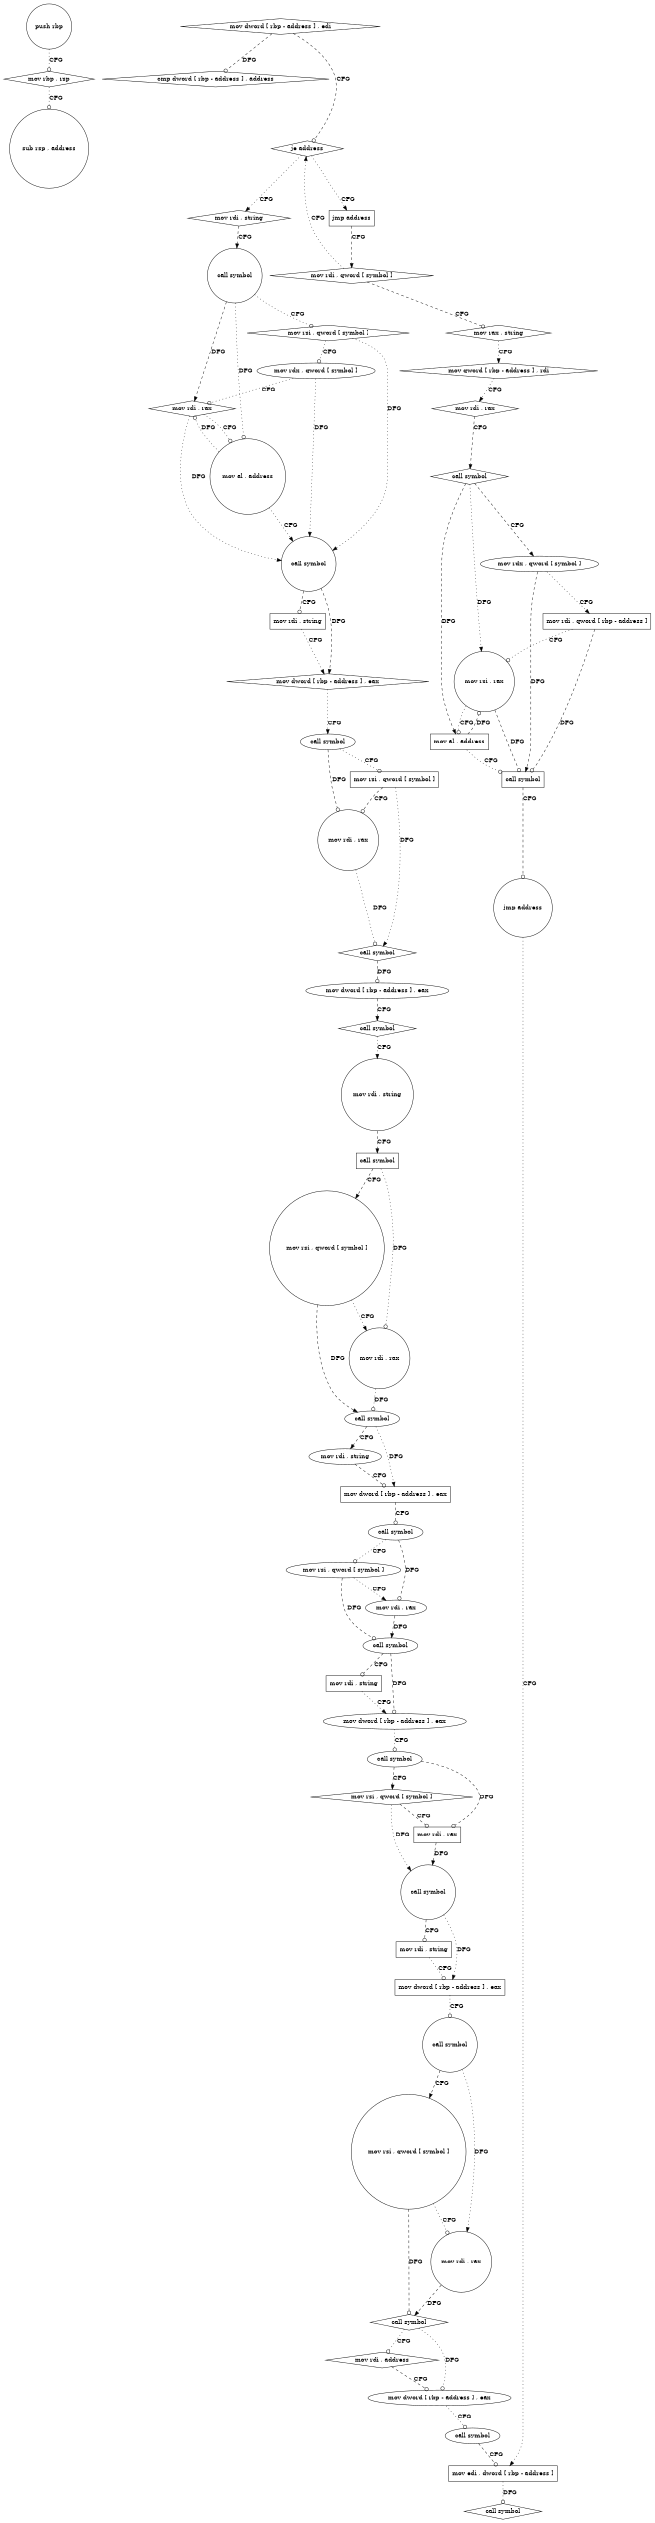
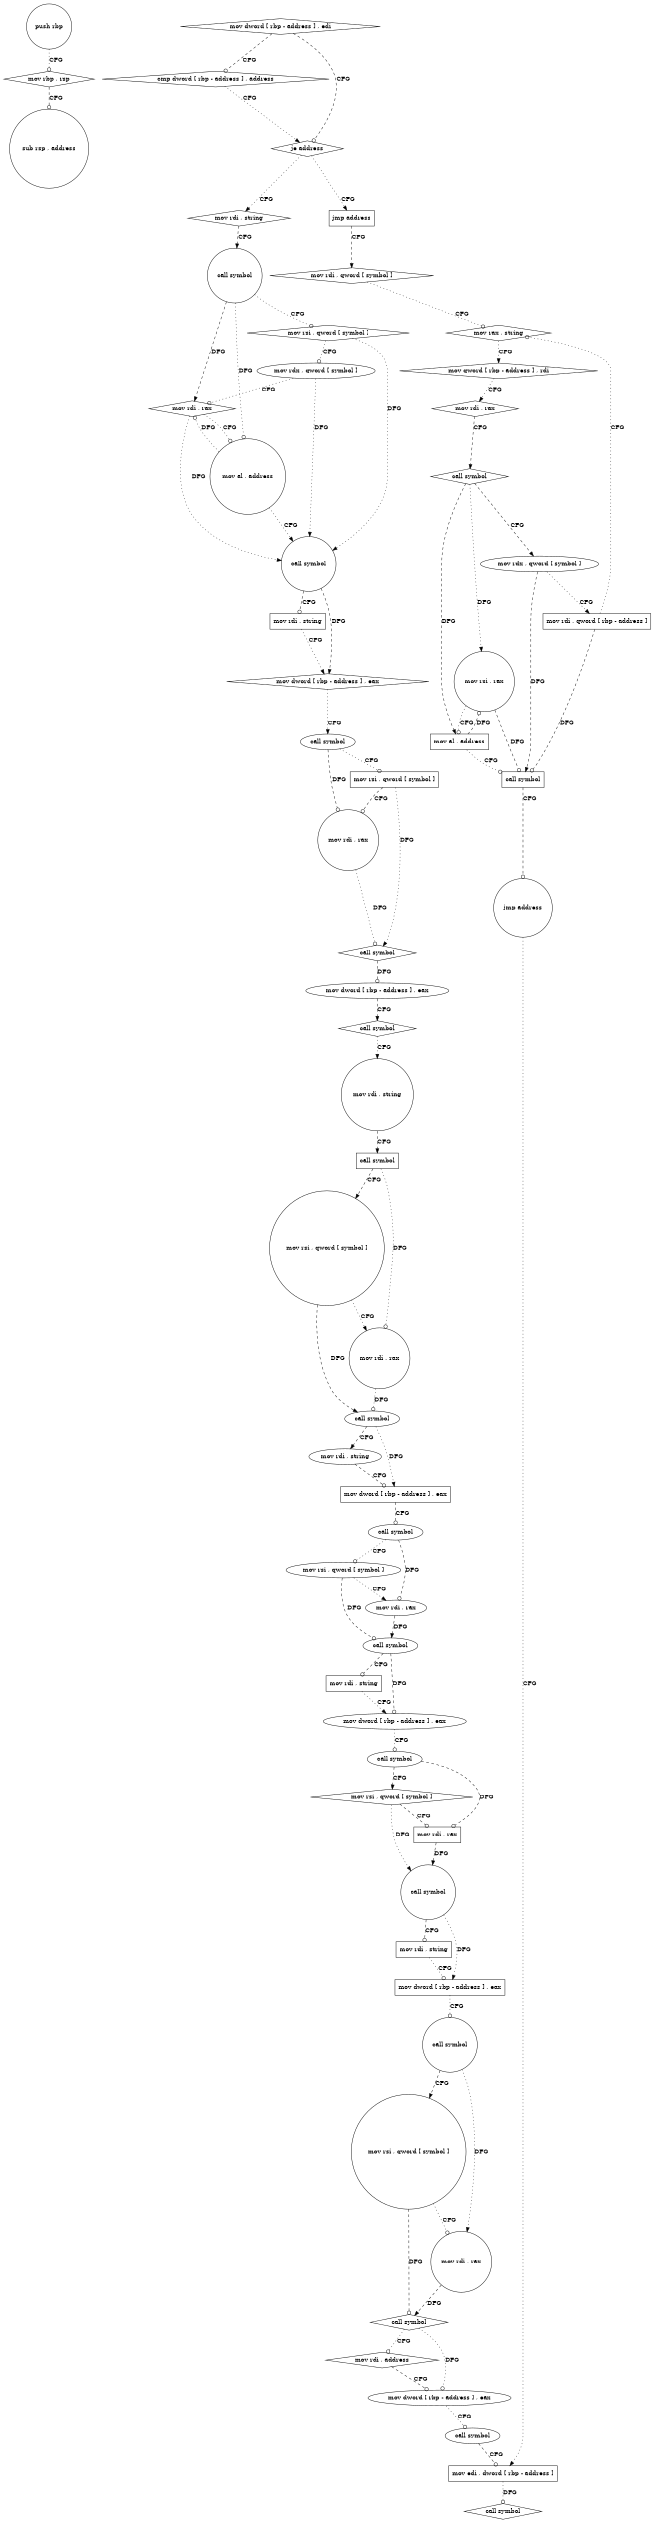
edge "mov dword [ rbp - address ] , edi" -> "cmp dword [ rbp - address ] , address": label "DFG" -> "CFG"
edge "mov rbp , rsp" -> "sub rsp , address": style dotted -> dashed
edge "mov rdi , qword [ symbol ]" -> "je address": now "cmp dword [ rbp - address ] , address" -> "je address"
edge "mov rdi , qword [ symbol ]" -> "mov rax , string": style dashed -> dotted
edge "mov rdi , qword [ rbp - address ]" -> "mov rsi , rax": now "mov rdi , qword [ rbp - address ]" -> "mov rax , string"
